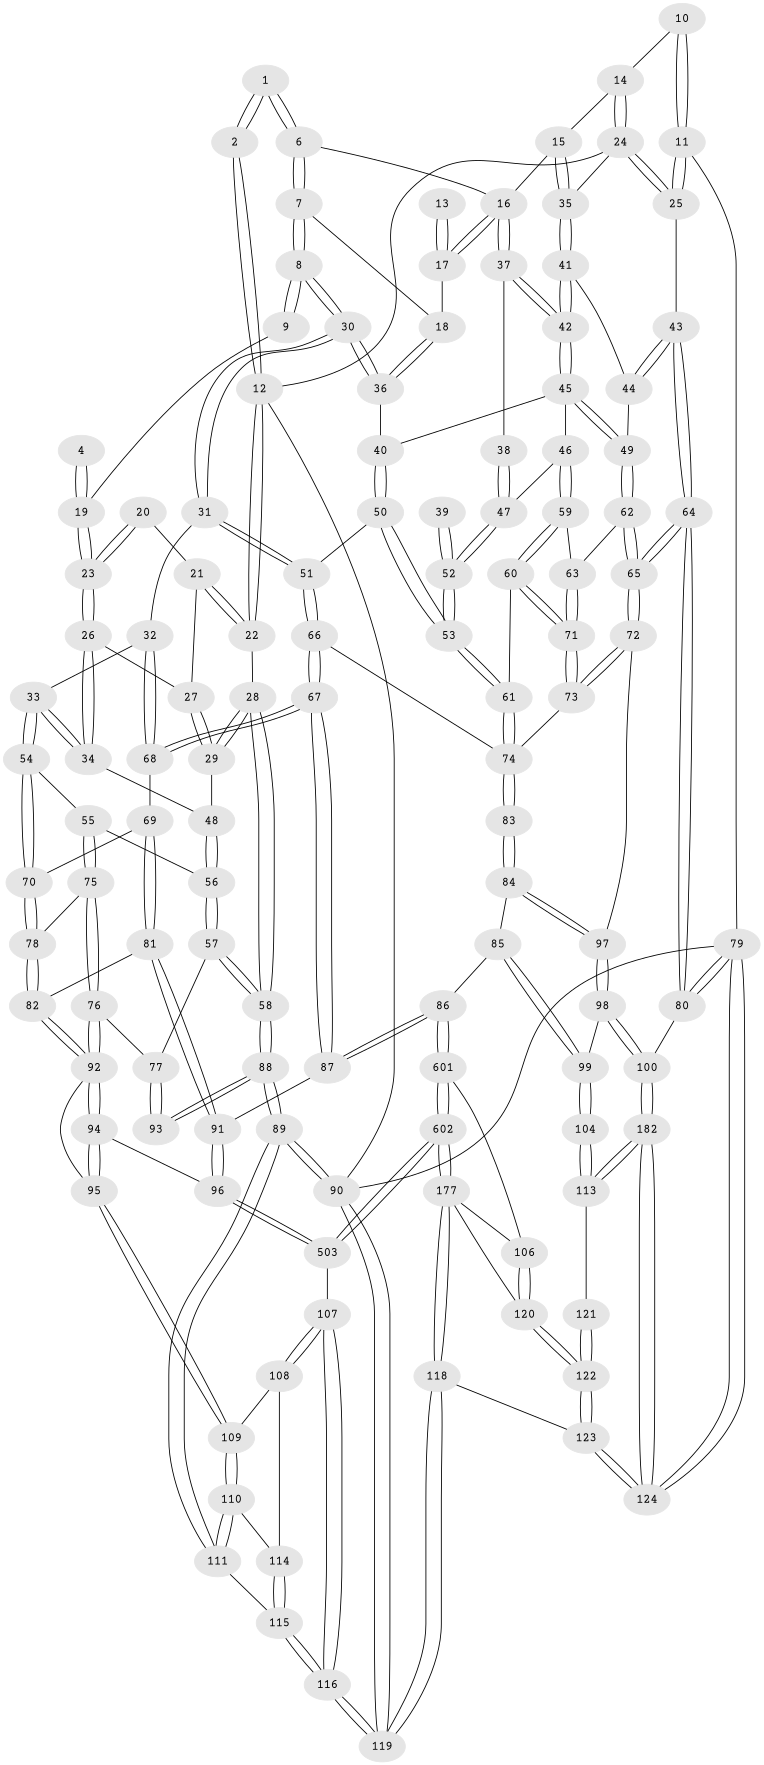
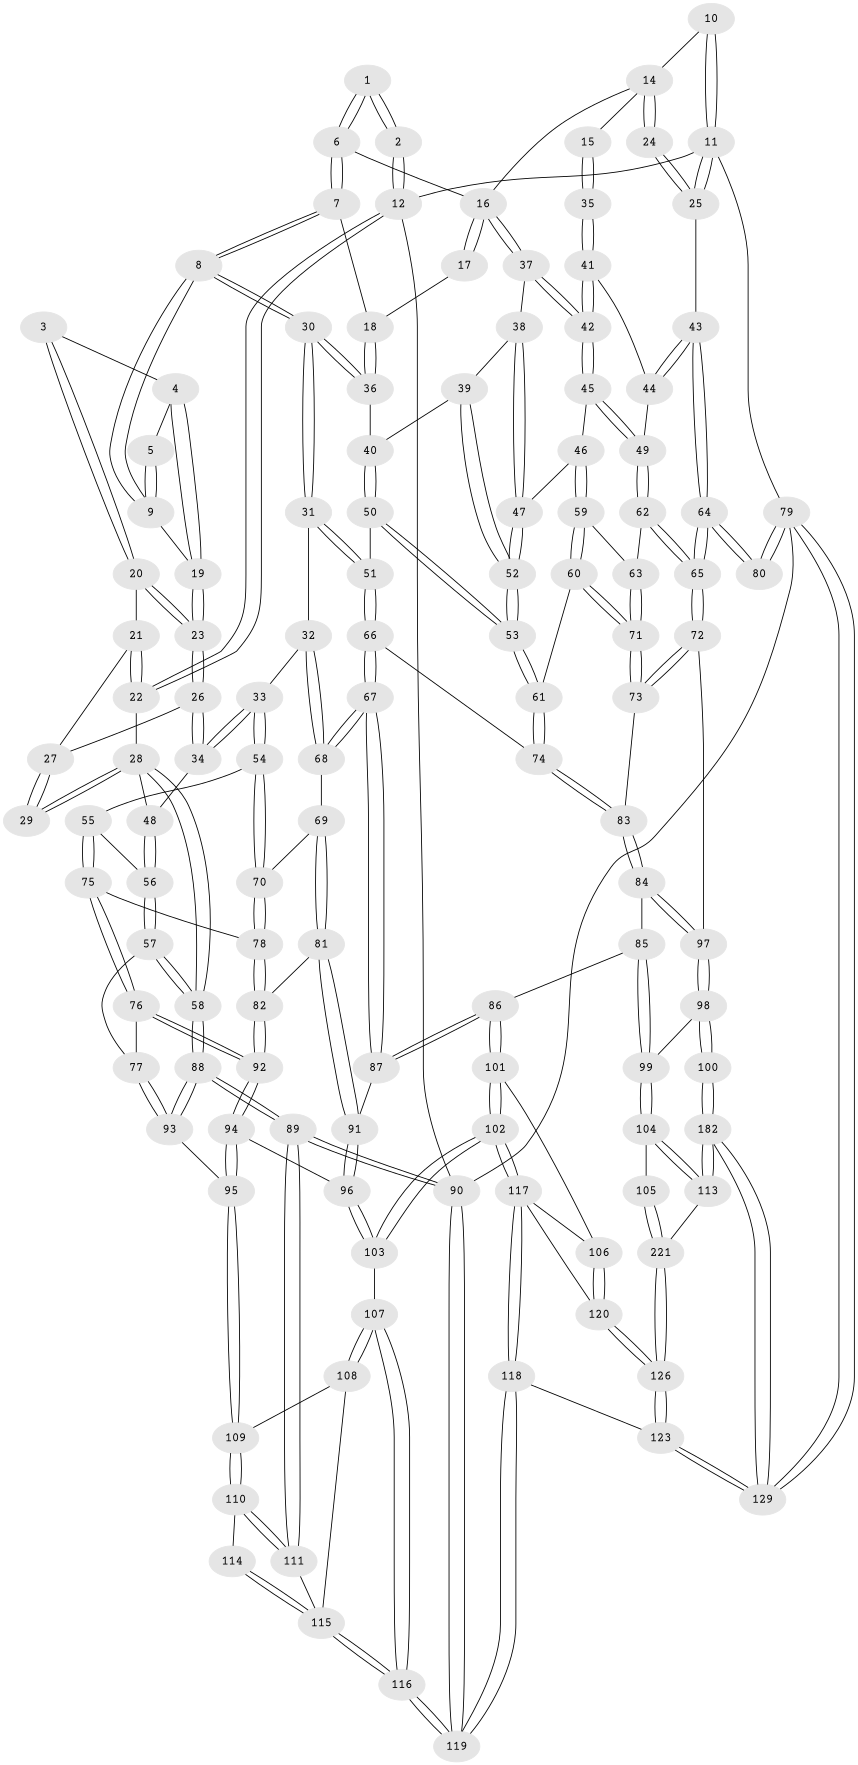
edge "15" -- "16": now "14" -- "16"
edge "24" -- "35": removed
node "13": removed
edge "24" -- "12": now "11" -- "12"
node "3": added
edge "38" -- "39": added
edge "45" -- "40": now "39" -- "40"
node "5": added
edge "73" -- "74": now "73" -- "83"
edge "29" -- "48": now "28" -- "48"
edge "80" -- "100": removed
node "601": label "601" -> "101"
edge "92" -- "95": now "93" -- "95"
node "602": label "602" -> "102"
node "177": label "177" -> "117"
node "105": added
node "503": label "503" -> "103"
node "121": label "121" -> "221"
node "122": label "122" -> "126"
edge "108" -- "114": now "108" -- "115"
node "124": label "124" -> "129"
